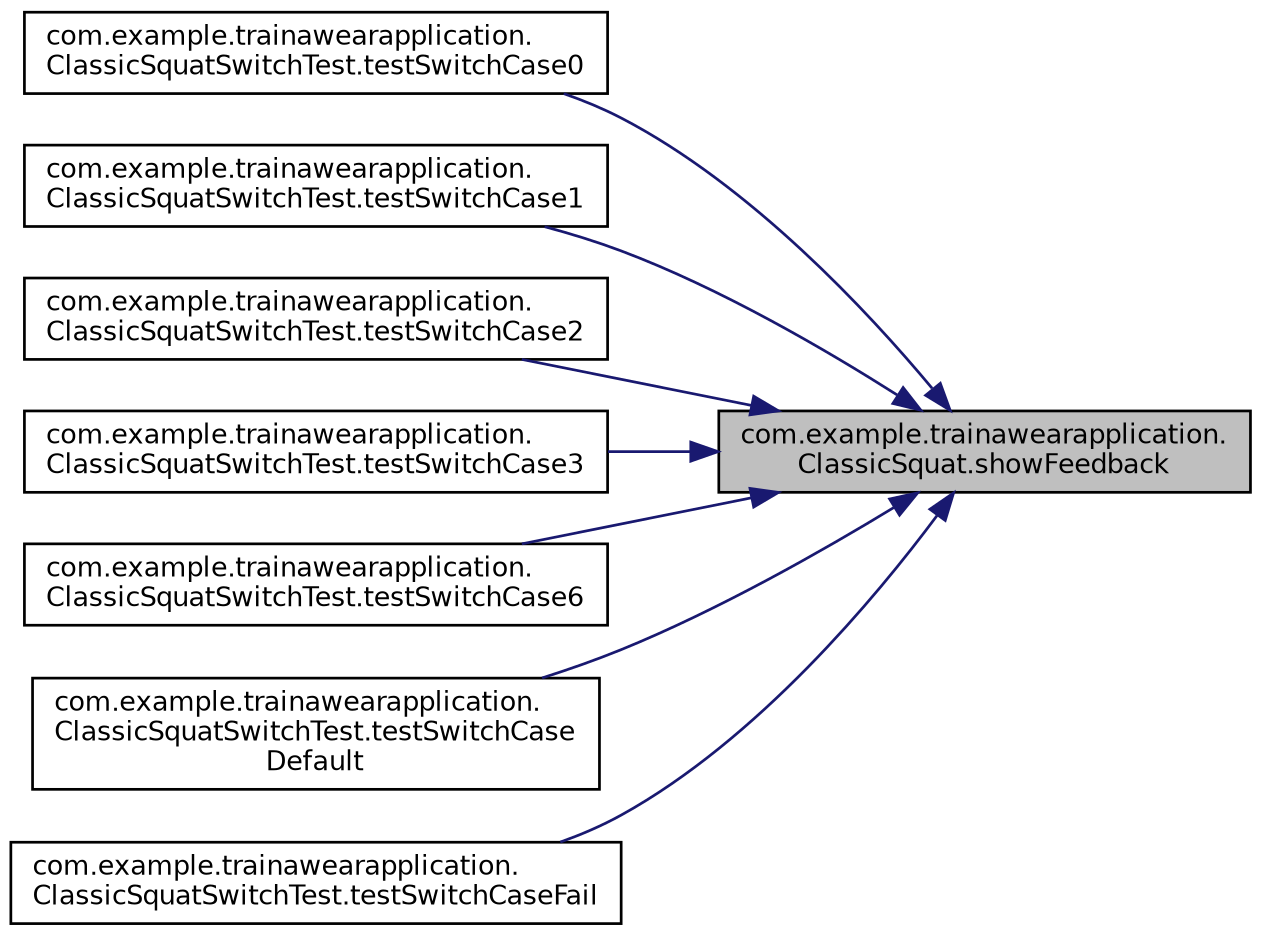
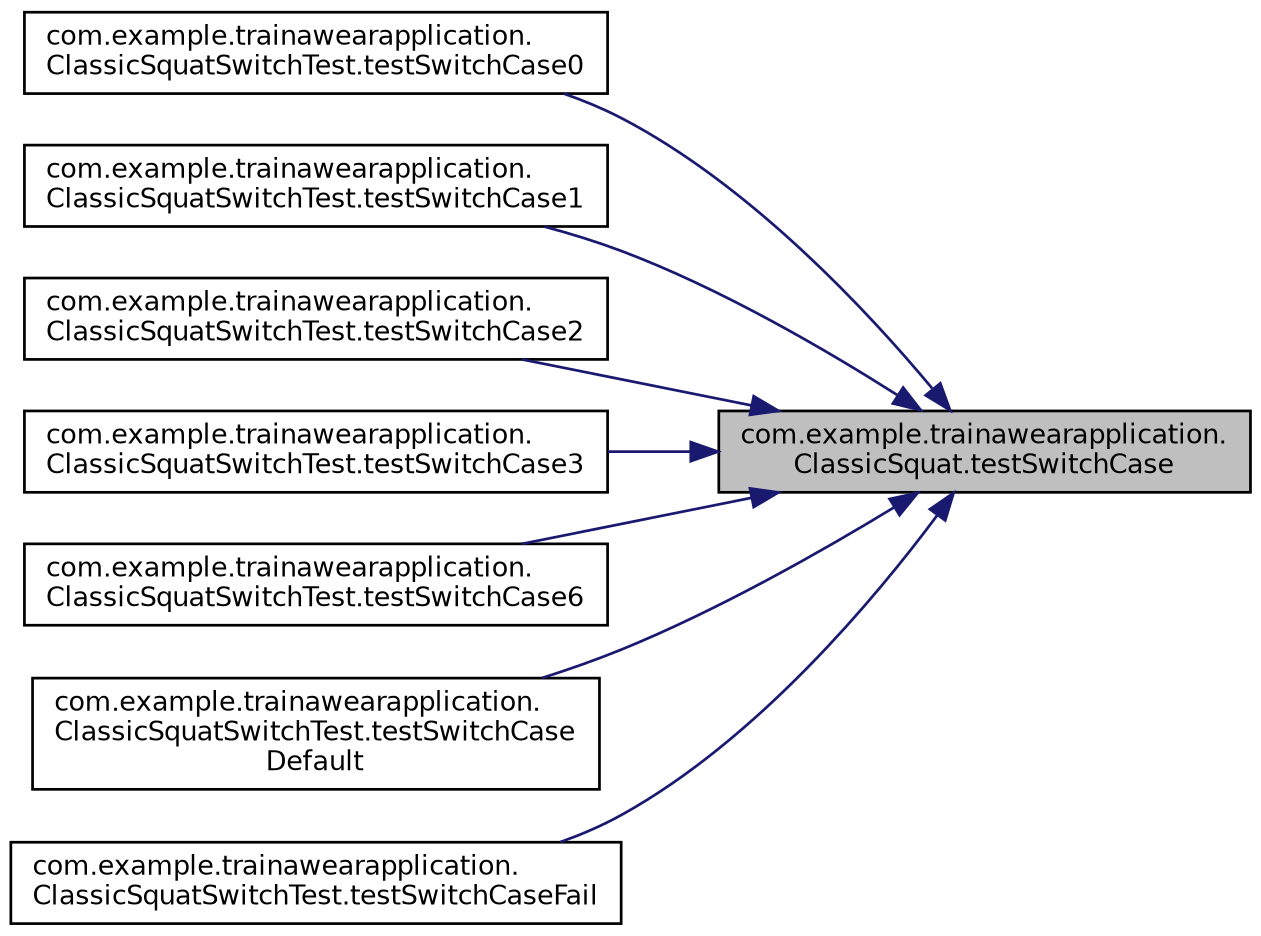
node "com.example.trainawearapplication. ClassicSquat.showFeedback": label "com.example.trainawearapplication. ClassicSquat.showFeedback" -> "com.example.trainawearapplication. ClassicSquat.testSwitchCase"
